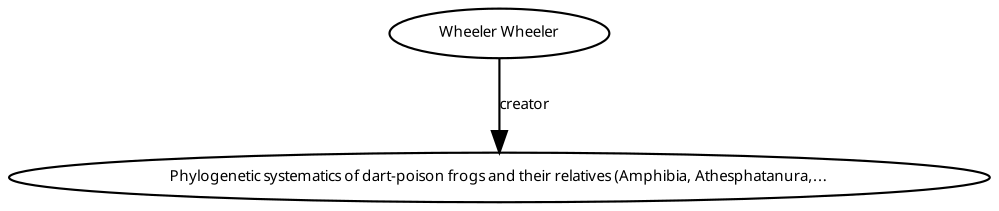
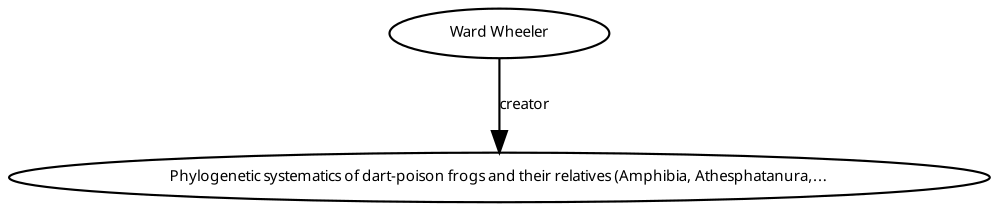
node "Wheeler Wheeler": label "Wheeler Wheeler" -> "Ward Wheeler"
